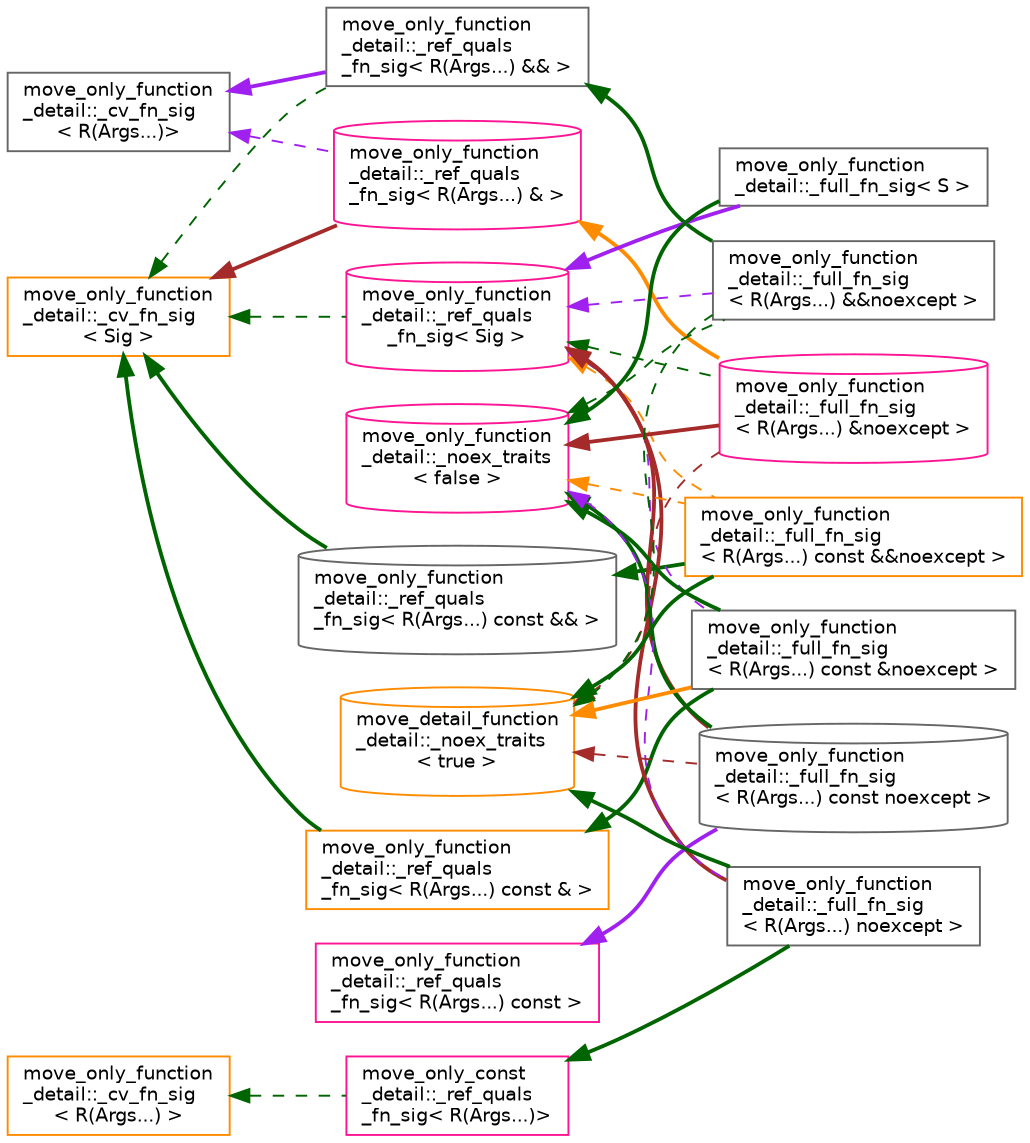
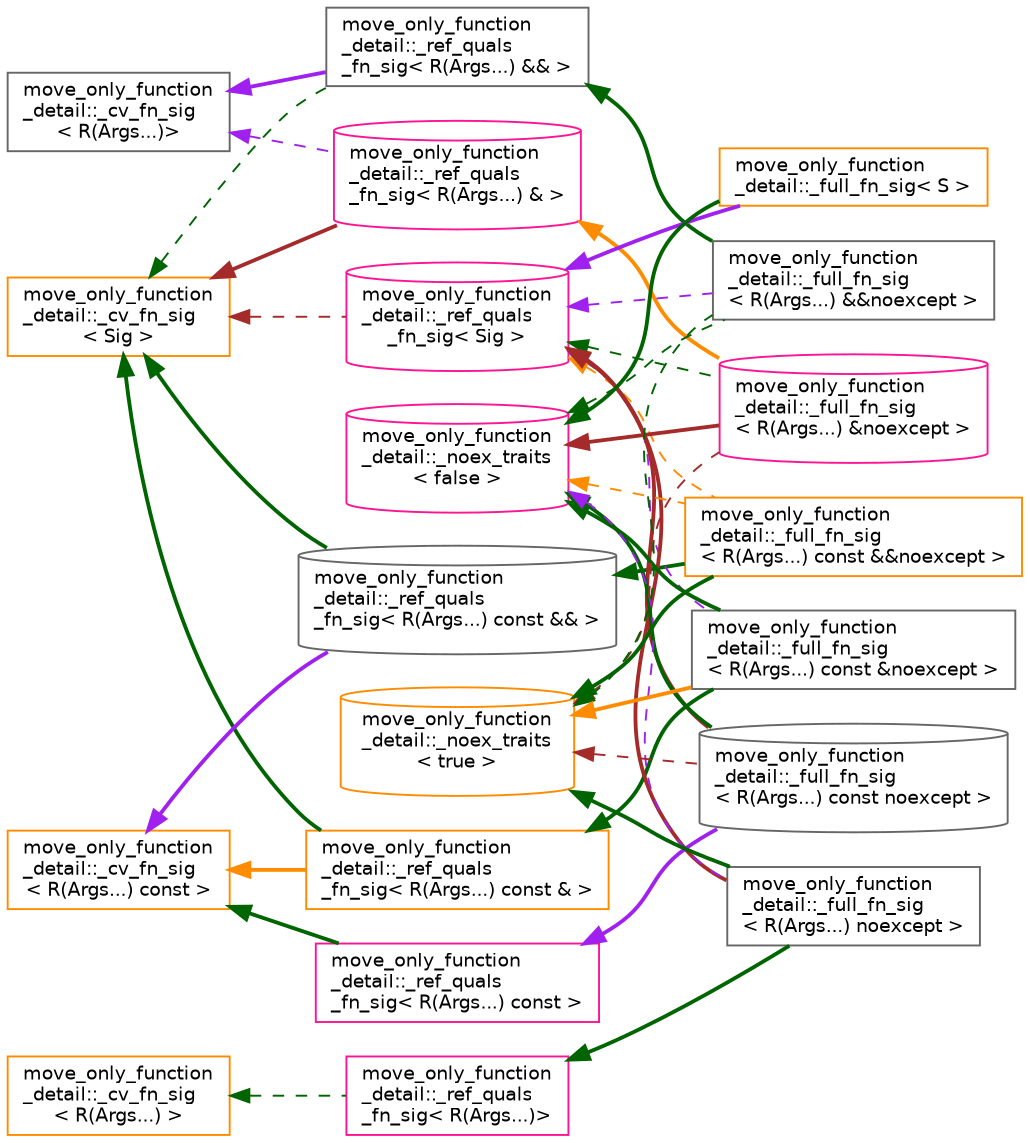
node "move_only_function _detail::_full_fn_sig< S >": color gray40 -> darkorange
edge "move_only_function _detail::_ref_quals _fn_sig< Sig >" -> "move_only_function _detail::_cv_fn_sig < Sig >": color darkgreen -> brown
node "move_detail_function _detail::_noex_traits < true >": label "move_detail_function _detail::_noex_traits < true >" -> "move_only_function _detail::_noex_traits < true >"
node "move_only_function _detail::_cv_fn_sig < R(Args...) const >": added
node "move_only_const _detail::_ref_quals _fn_sig< R(Args...)>": label "move_only_const _detail::_ref_quals _fn_sig< R(Args...)>" -> "move_only_function _detail::_ref_quals _fn_sig< R(Args...)>"
